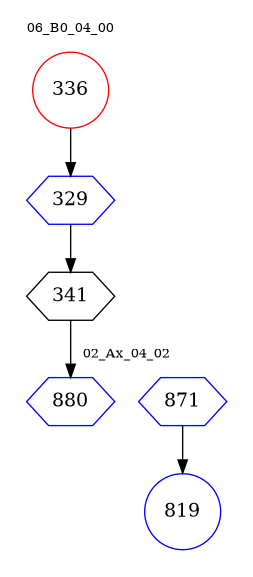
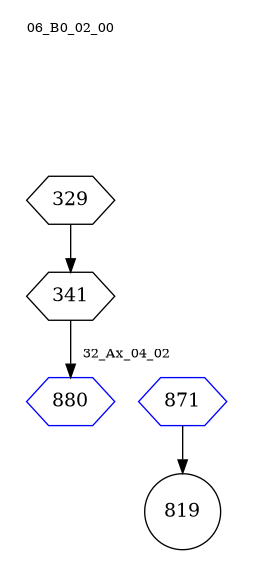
cluster "06_B0_04_00": label "06_B0_04_00" -> "06_B0_02_00"
node "336": removed
node "329": color blue -> black
cluster "02_Ax_04_02": label "02_Ax_04_02" -> "32_Ax_04_02"
node "819": color blue -> black
